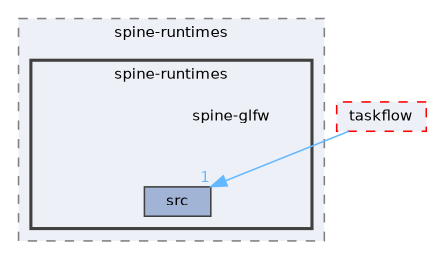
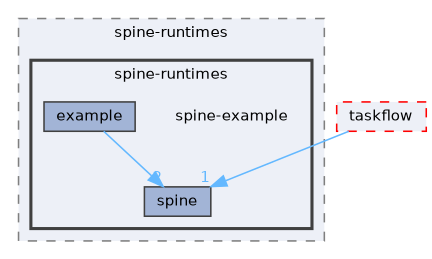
node "example": added
node "spine-glfw": label "spine-glfw" -> "spine-example"
node "src": label "src" -> "spine"
